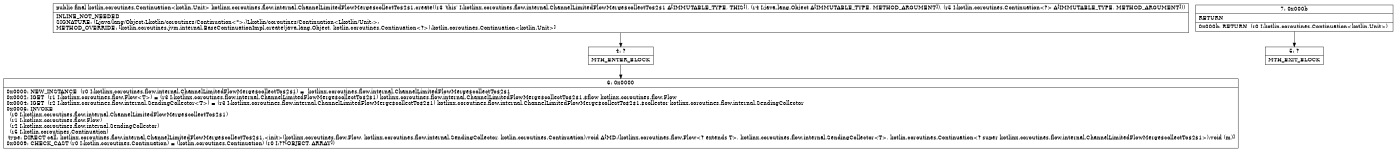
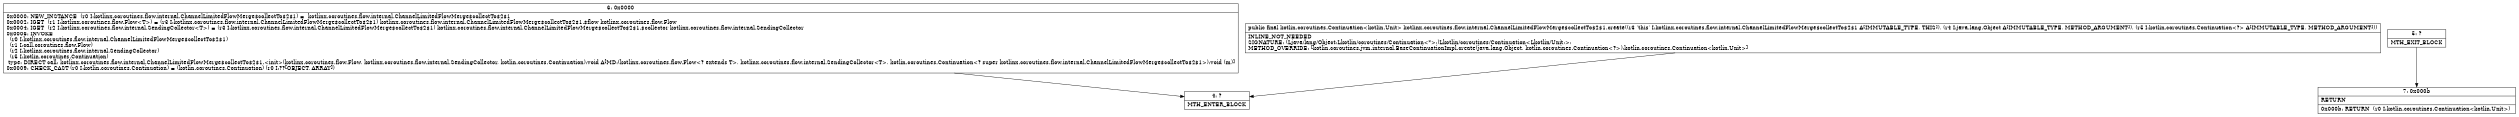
edge "7: 0x000b" -> "5: ?": reversed
edge "4: ?" -> "6: 0x0000": reversed
node "6: 0x0000": text "(r1 I:kotlinx.coroutines.flow.Flow)" -> "(r1 I:call.coroutines.flow.Flow)"
